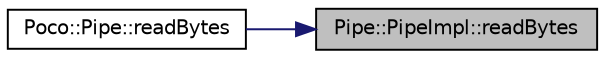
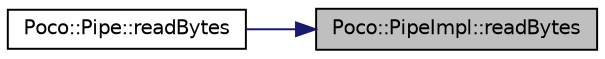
node "Pipe::PipeImpl::readBytes": label "Pipe::PipeImpl::readBytes" -> "Poco::PipeImpl::readBytes"
